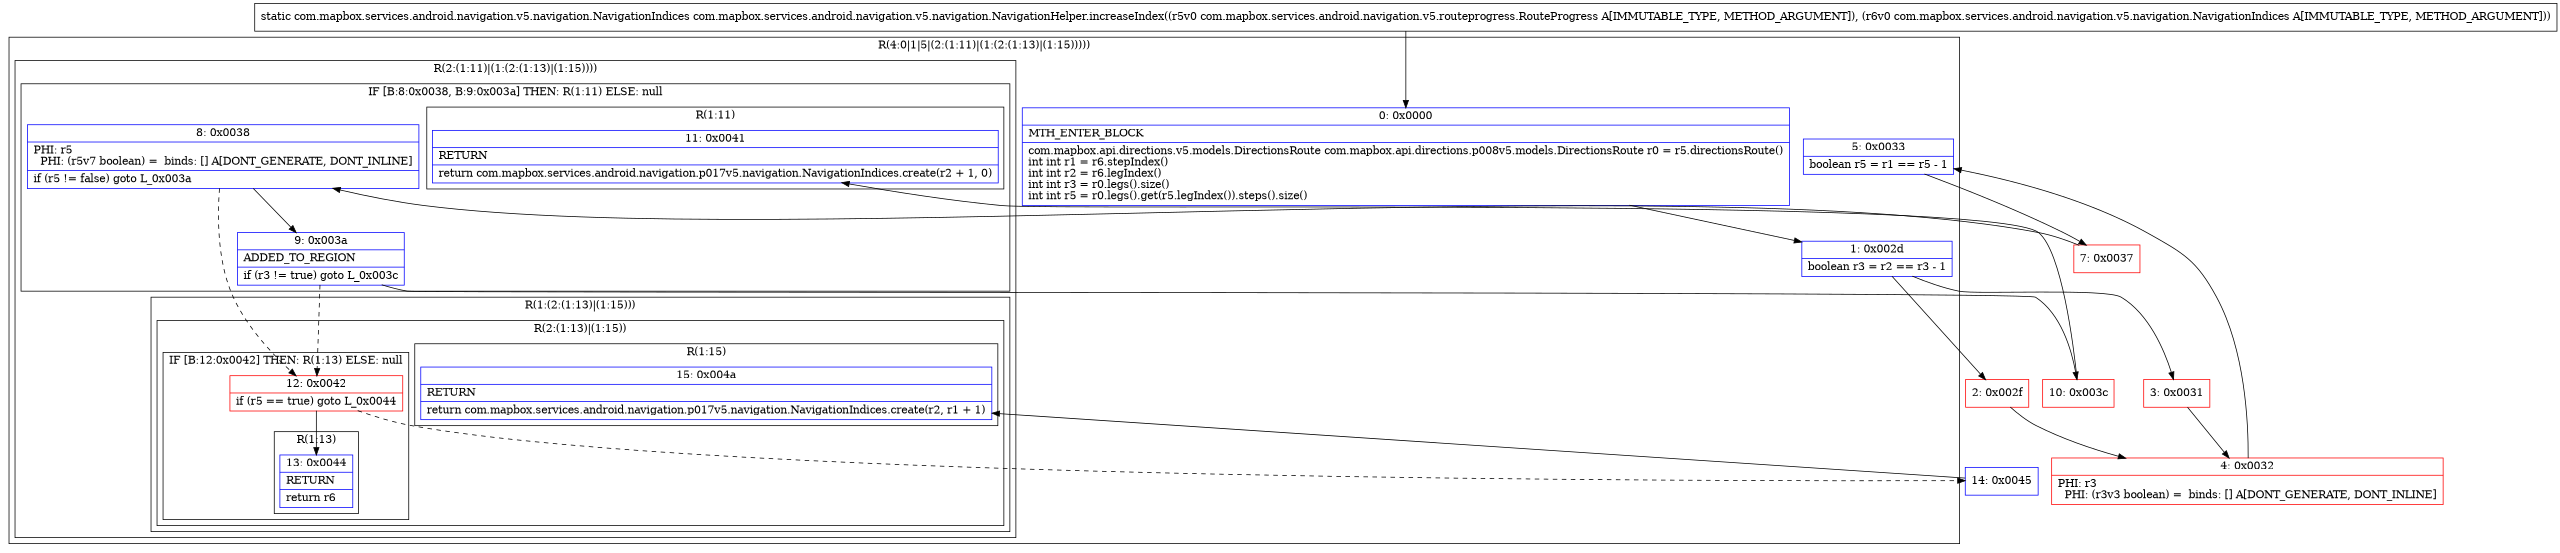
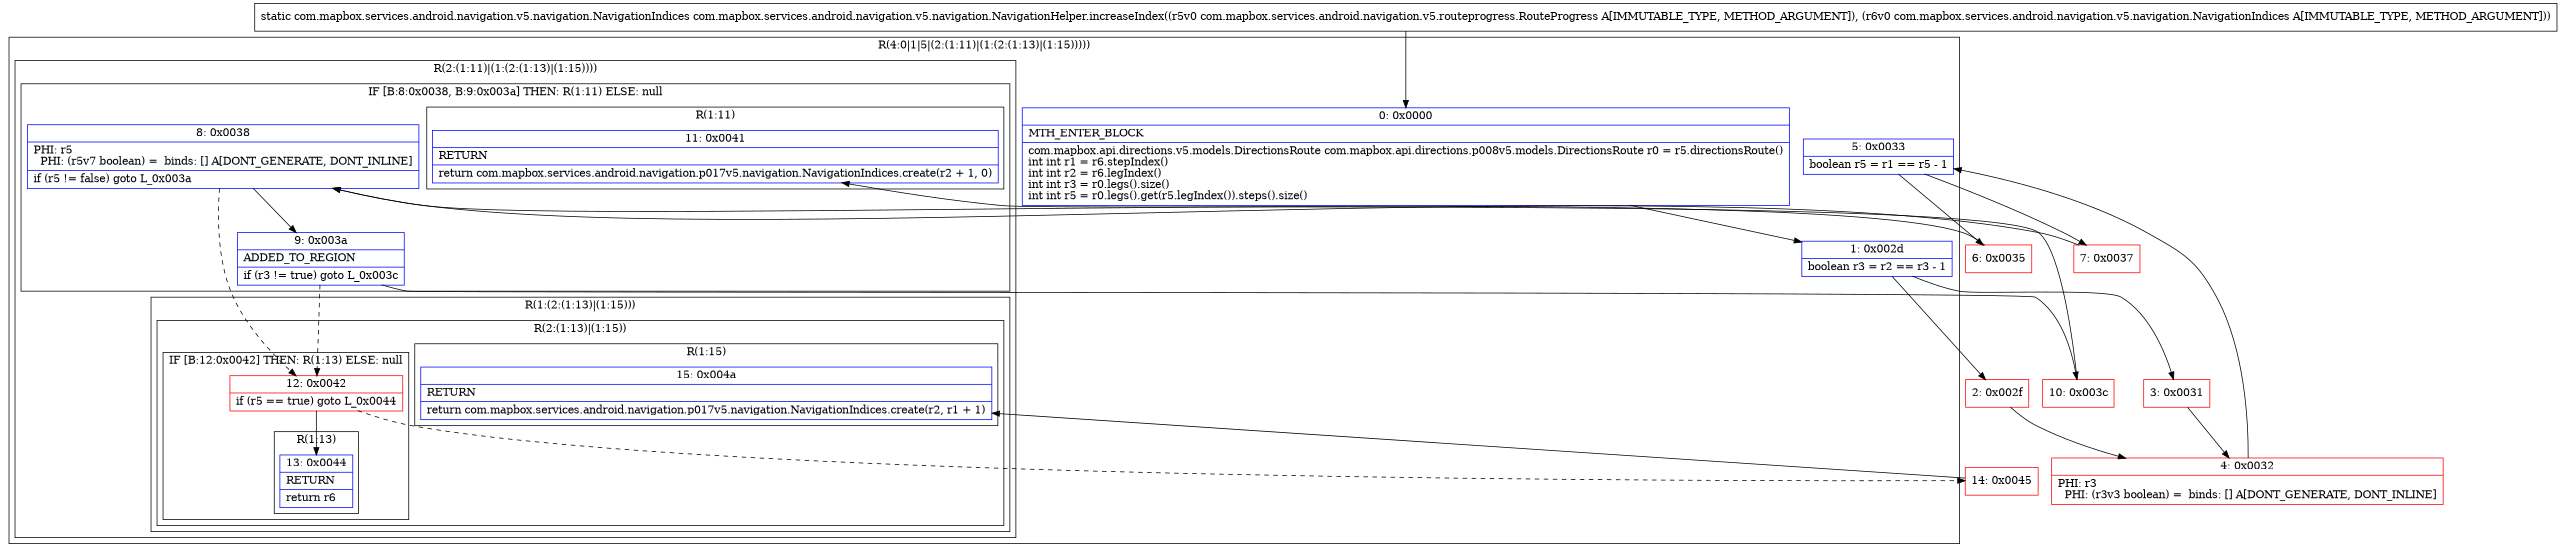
node "6: 0x0035": added
node "14: 0x0045": color blue -> red
